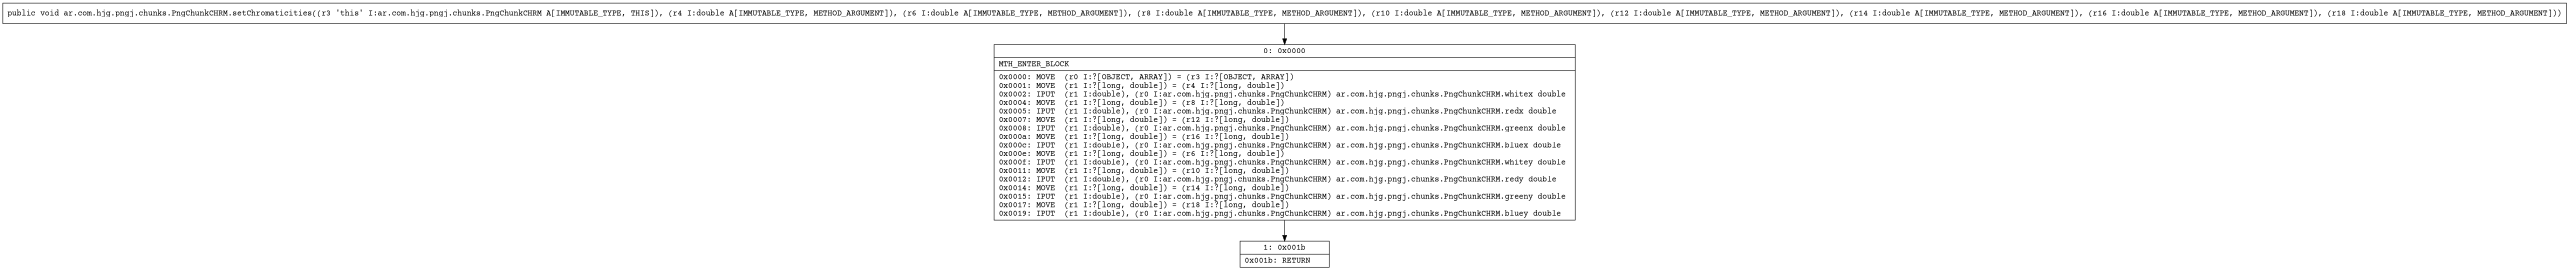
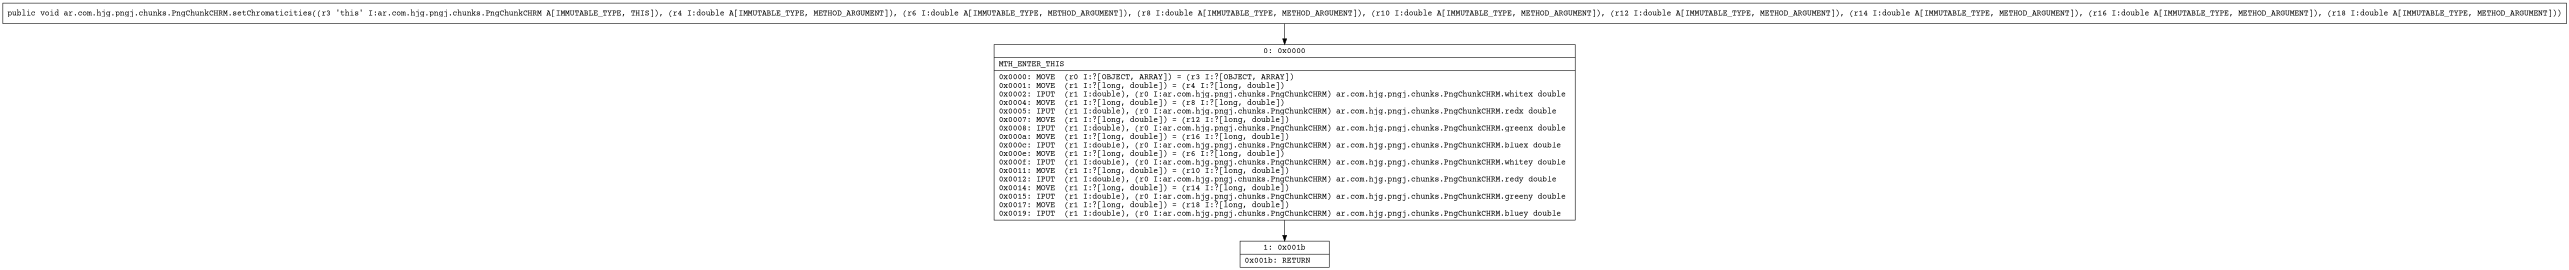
node "0: 0x0000": text "MTH_ENTER_BLOCK" -> "MTH_ENTER_THIS"
